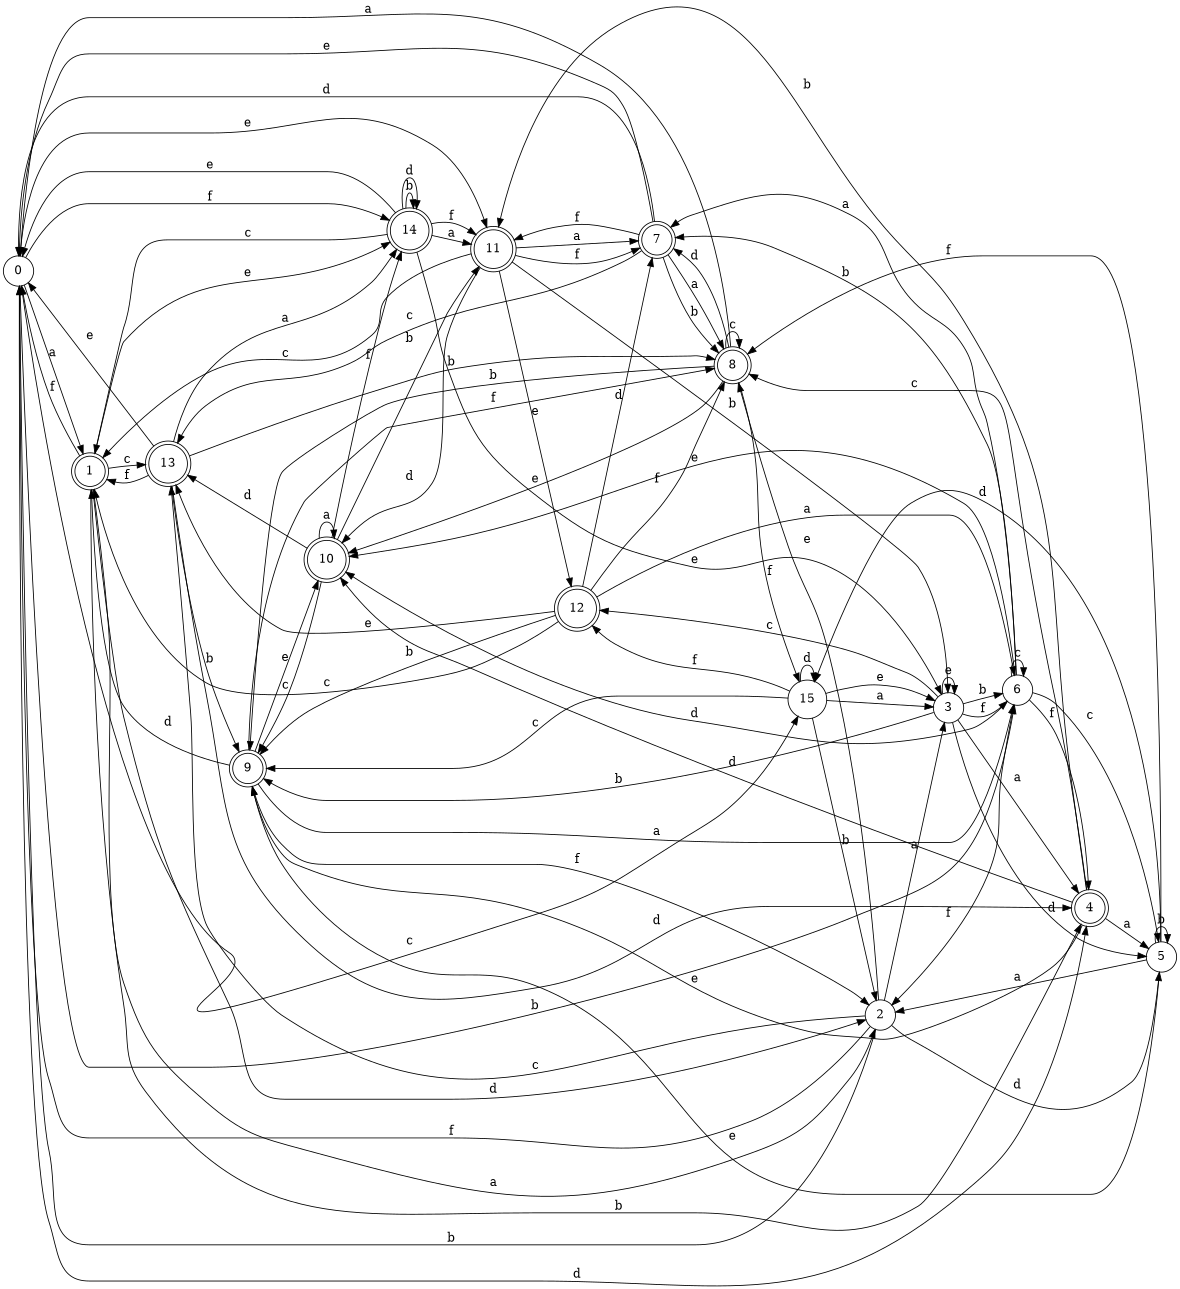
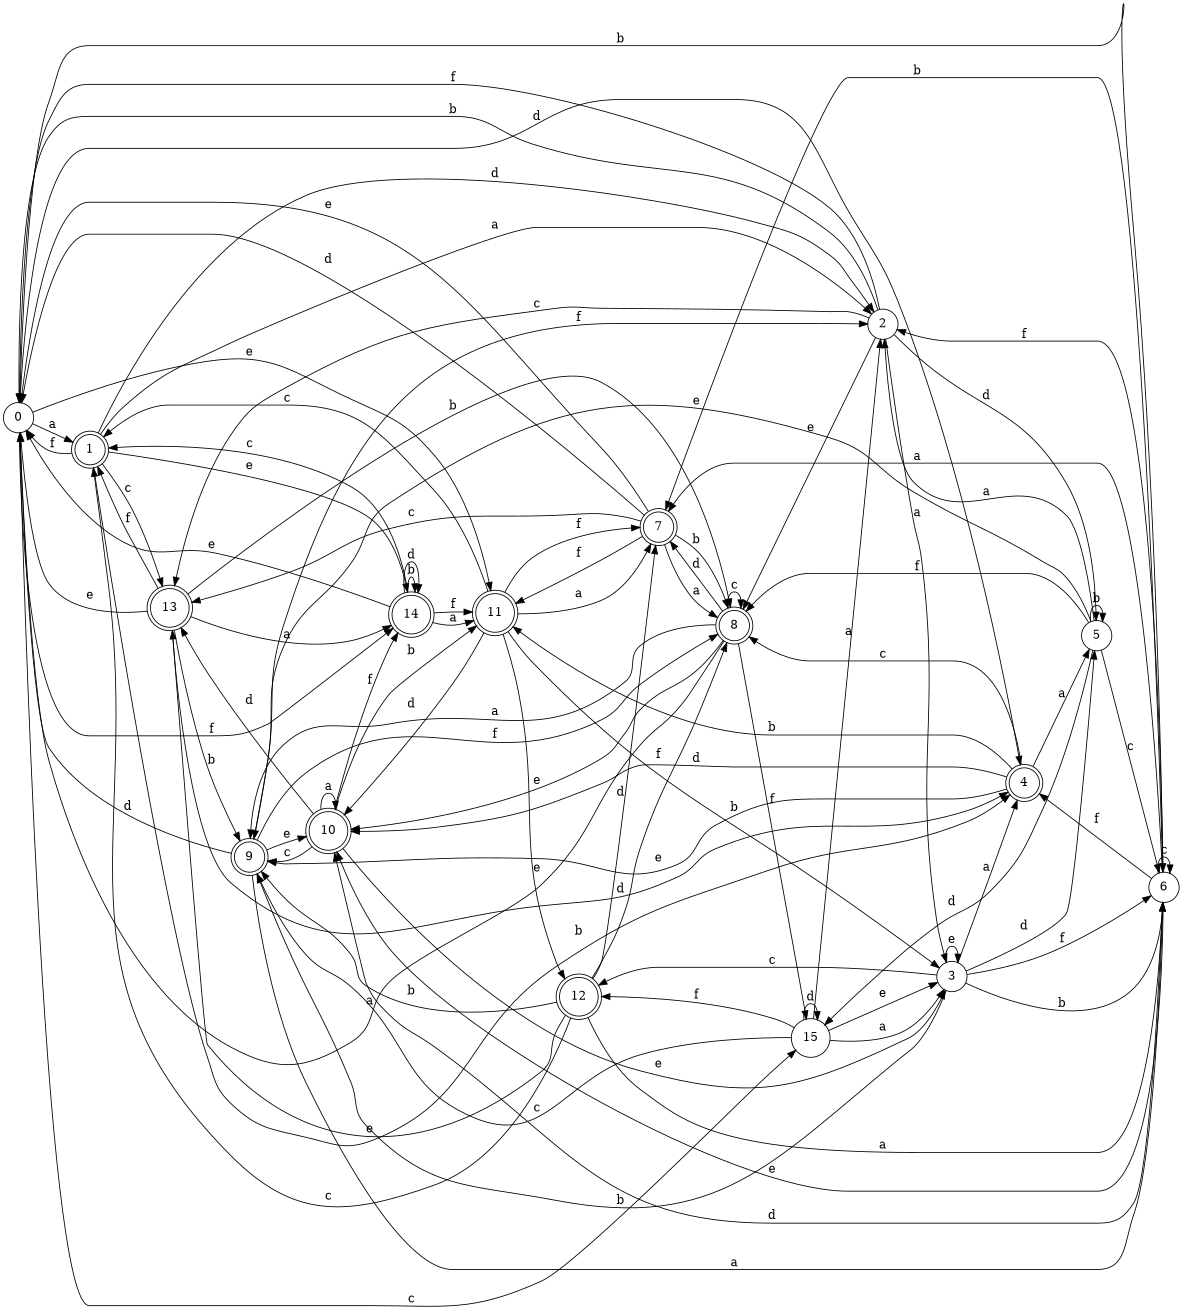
edge "8" -> "9": label "b" -> "a"
edge "14" -> "3": now "10" -> "3"
edge "9" -> "1": now "9" -> "0"
edge "6" -> "5": reversed
edge "15" -> "2": label "b" -> "a"
